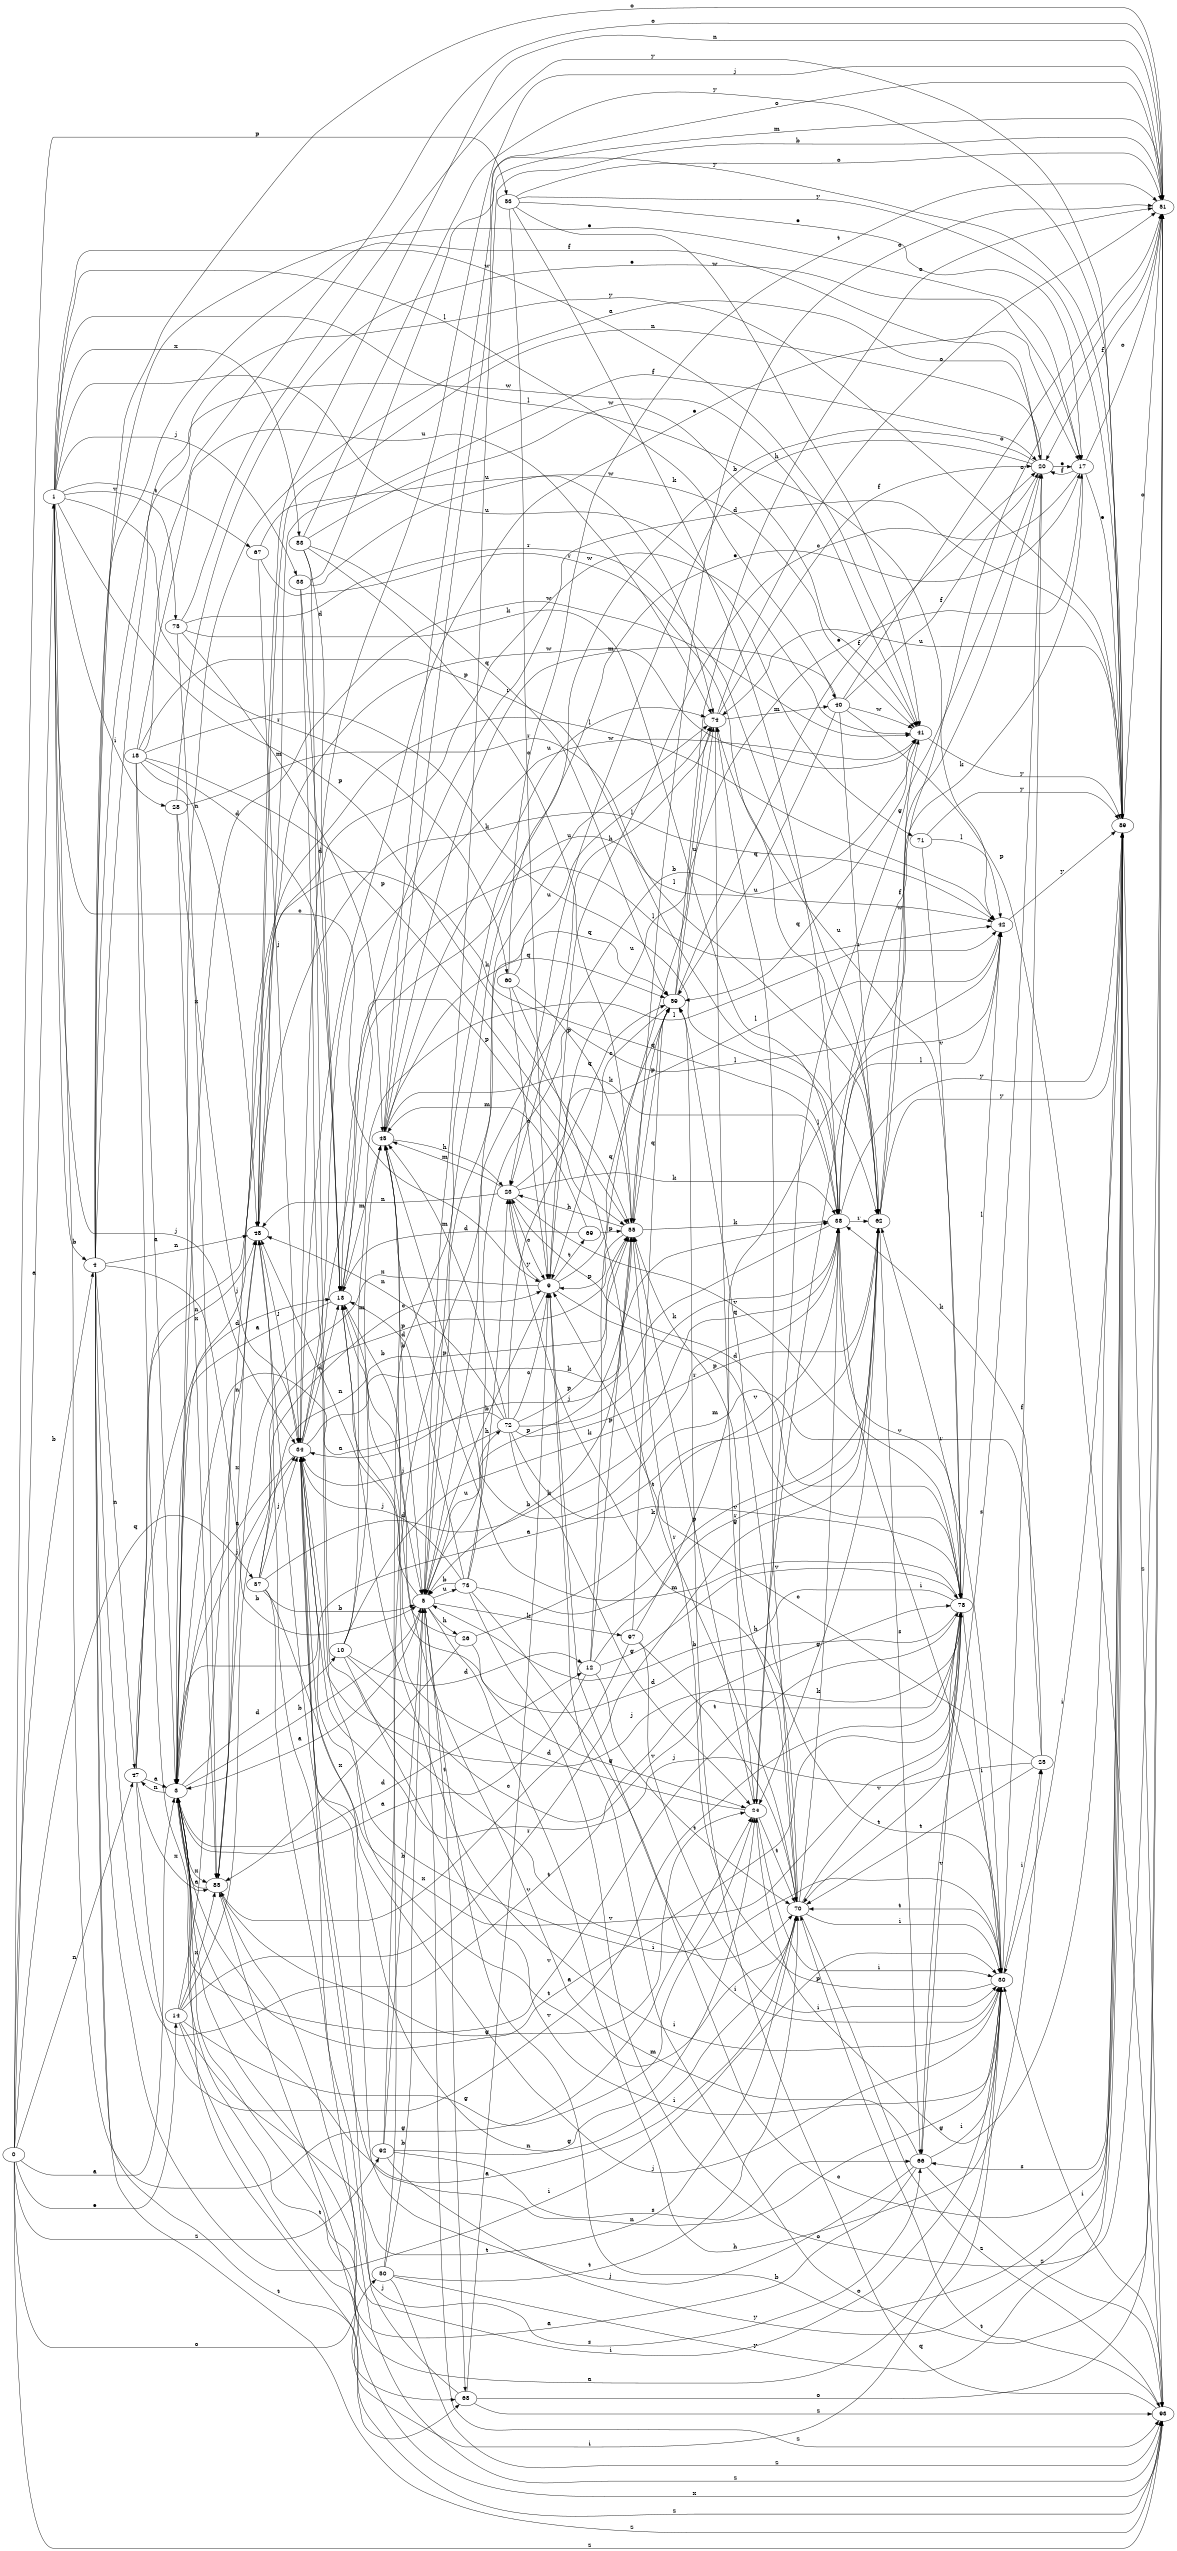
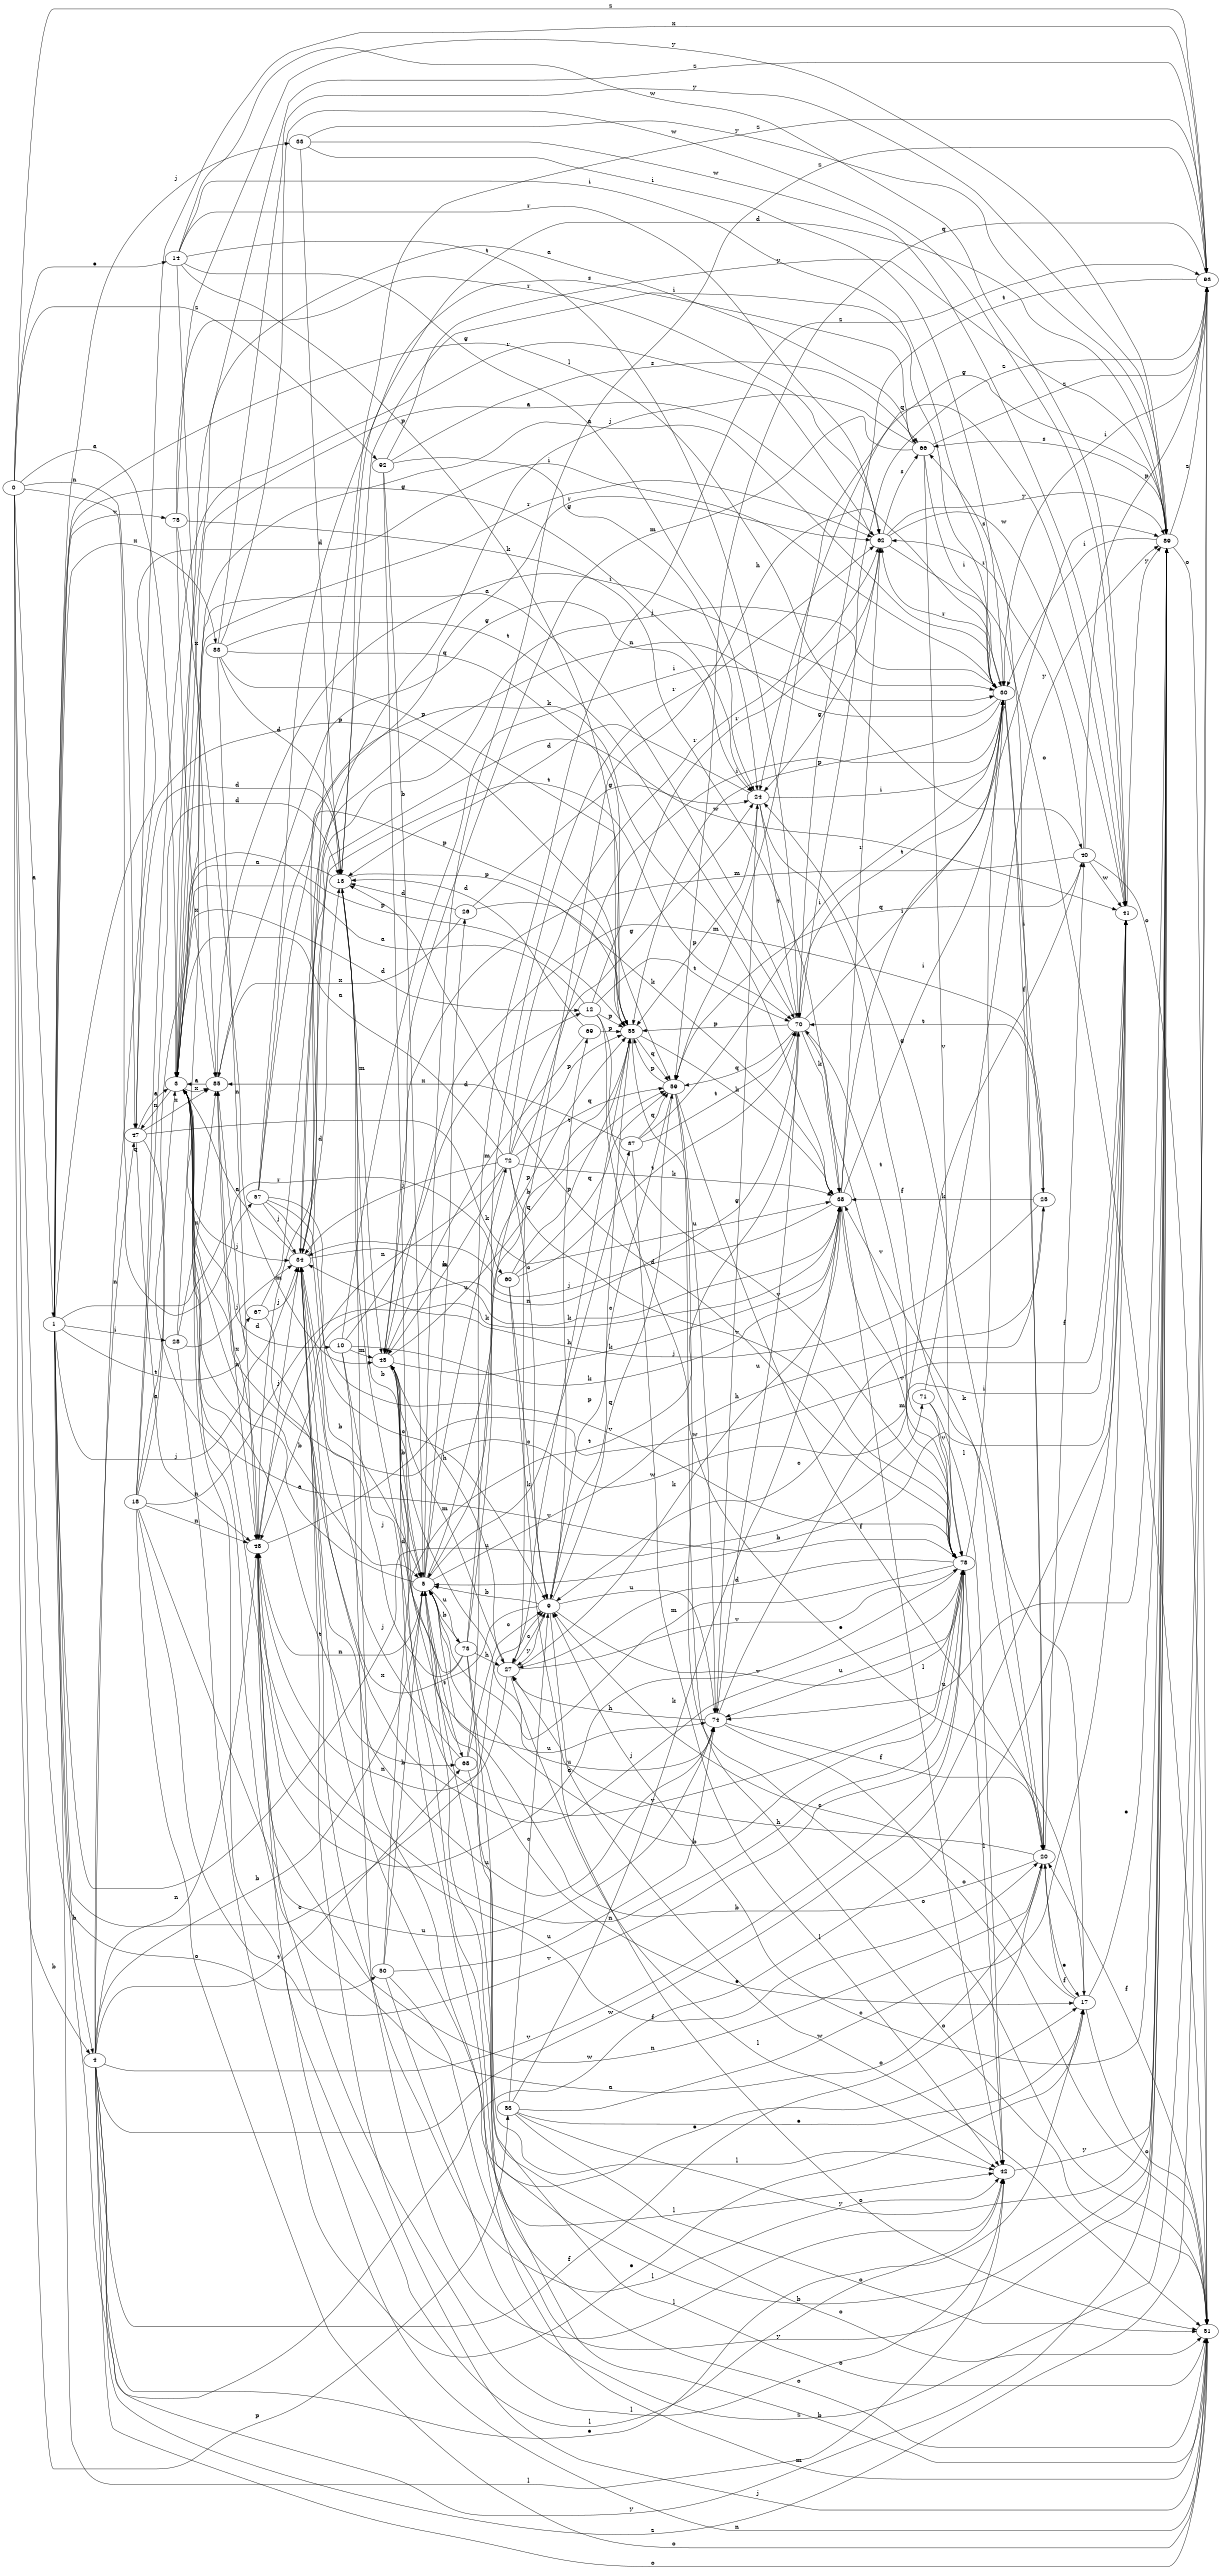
edge "60" -> "51": label "t" -> "o"
edge "40" -> "20": reversed
edge "83" -> "48": added, label "n"
node "23": label "23" -> "27"
edge "55" -> "9": reversed
node "97": label "97" -> "37"
edge "78" -> "48": added, label "n"
edge "93" -> "85": now "93" -> "47"
